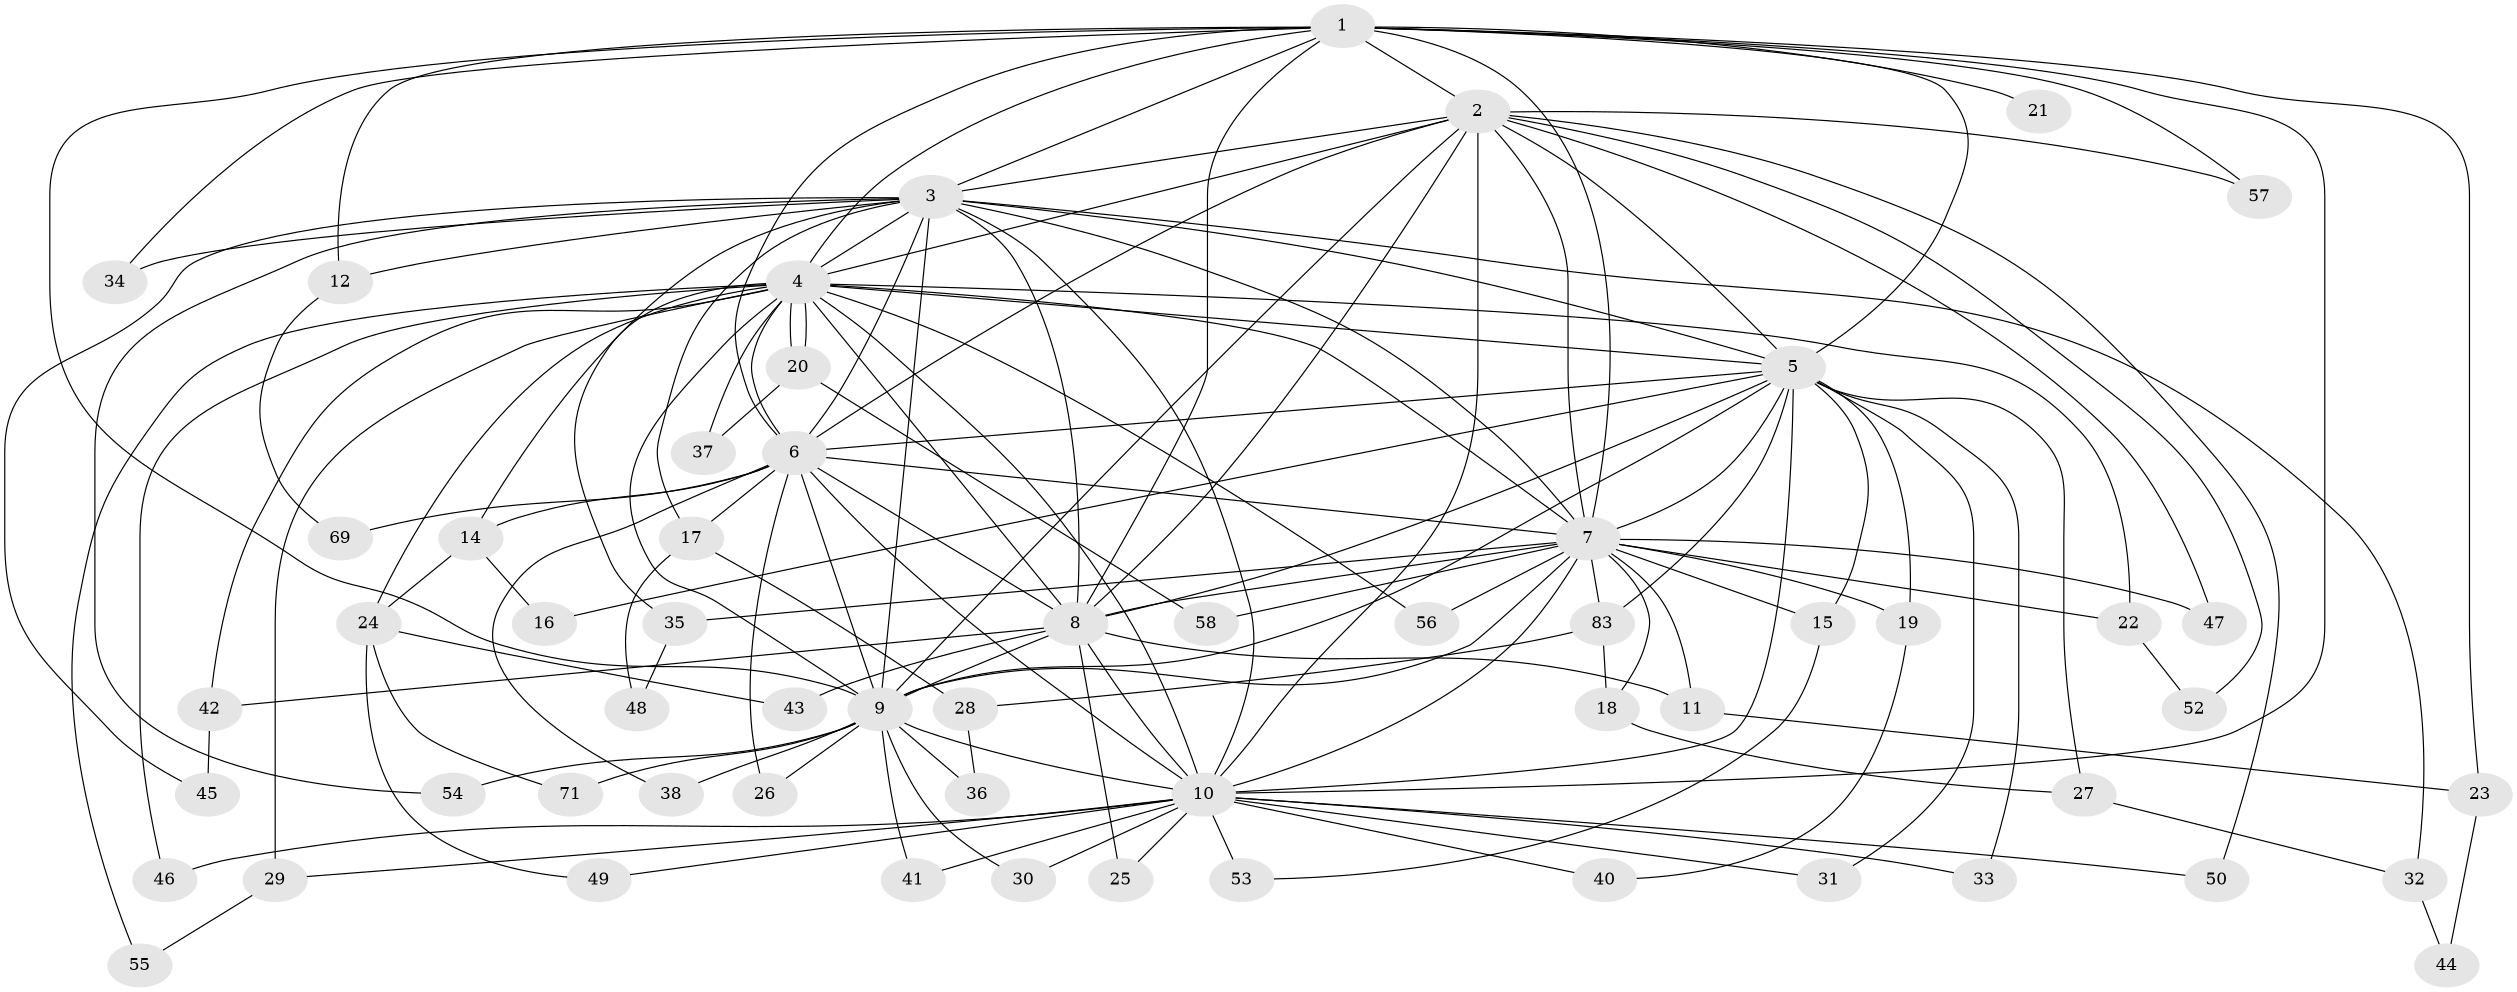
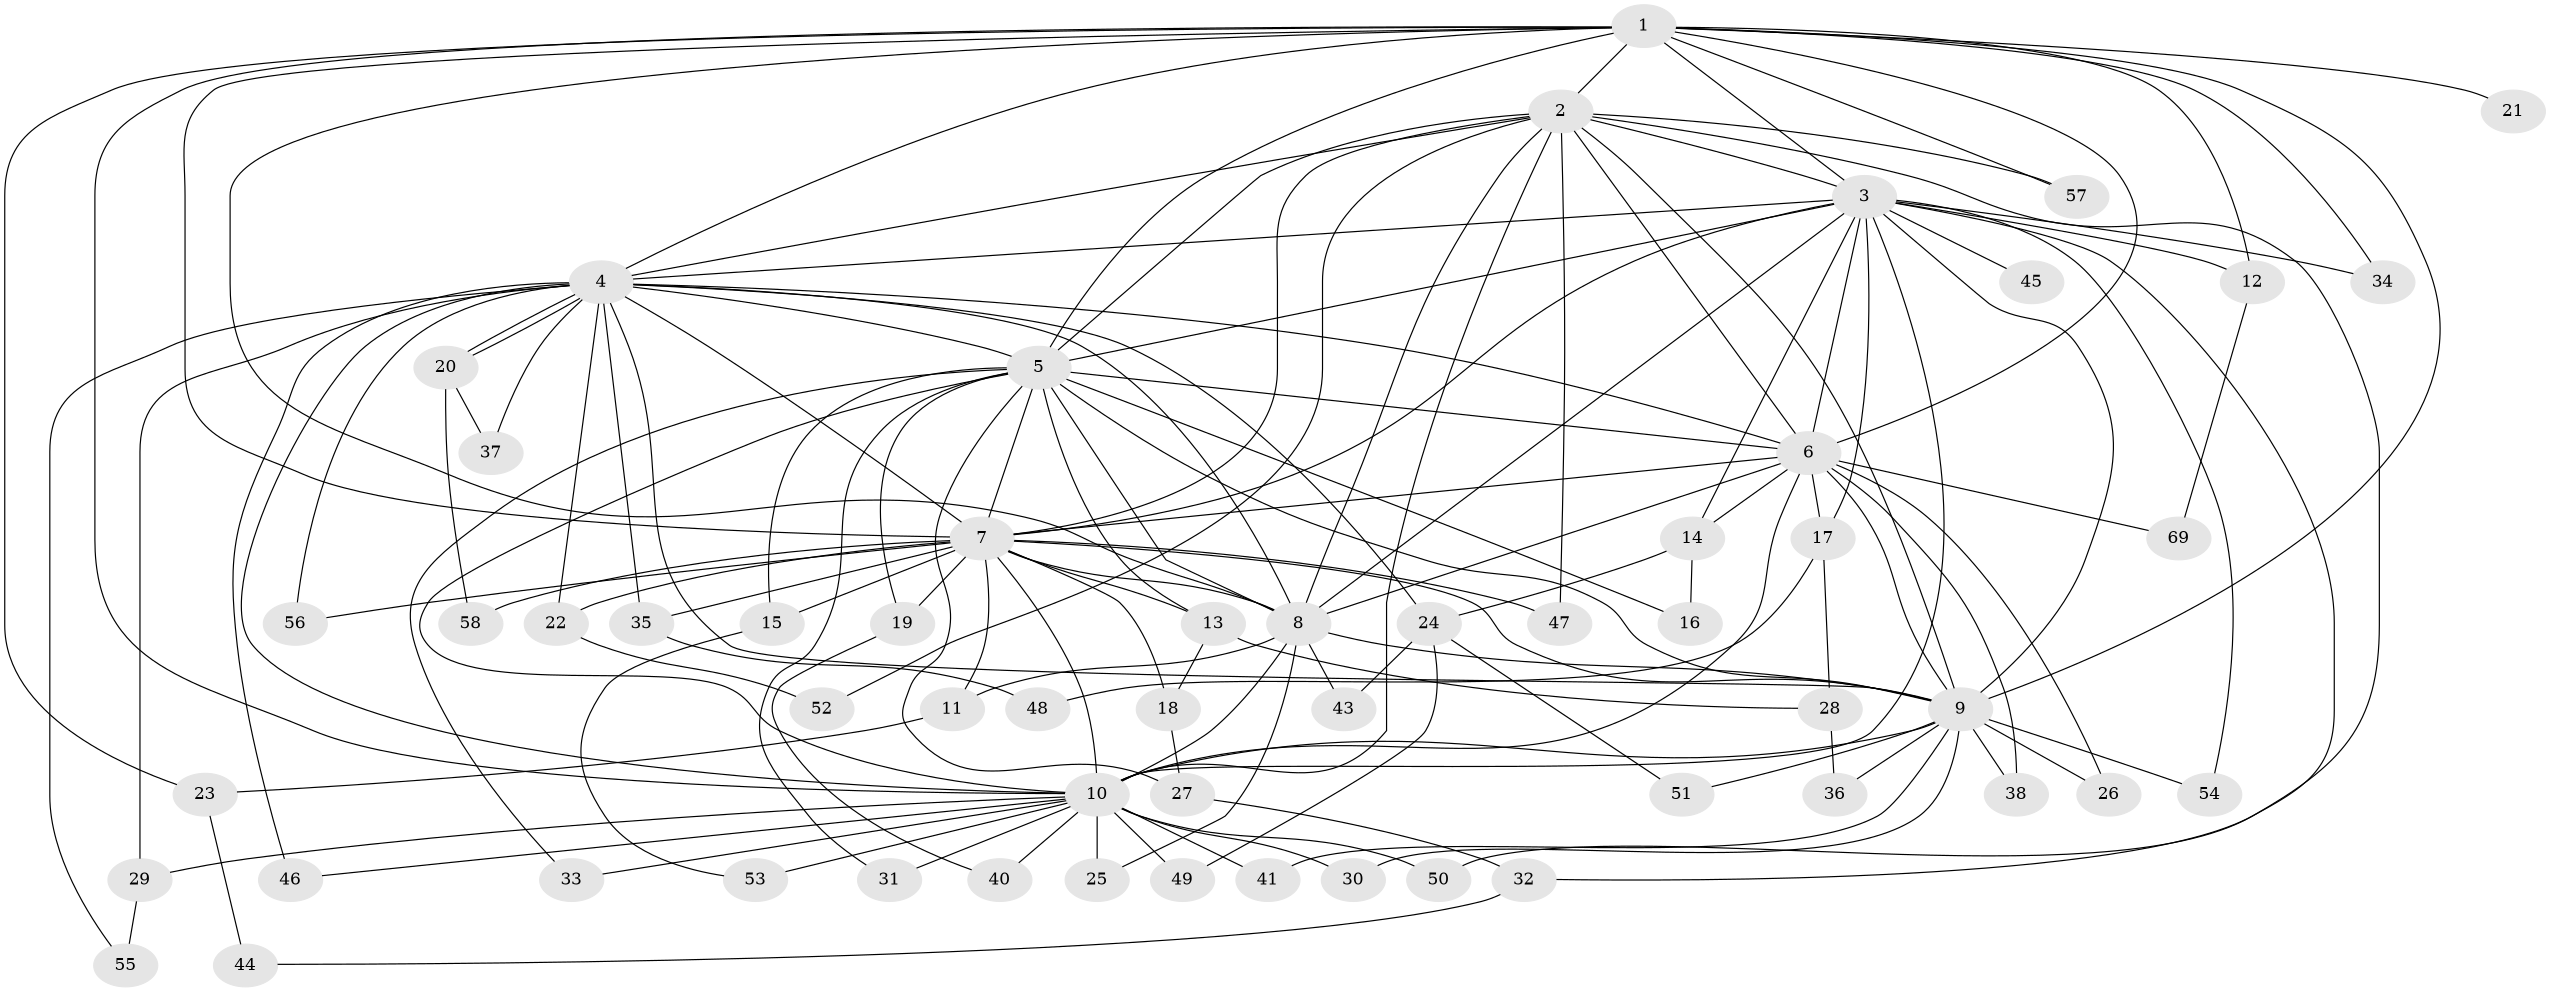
node "83": label "83" -> "13"
node "42": removed
node "71": label "71" -> "51"
